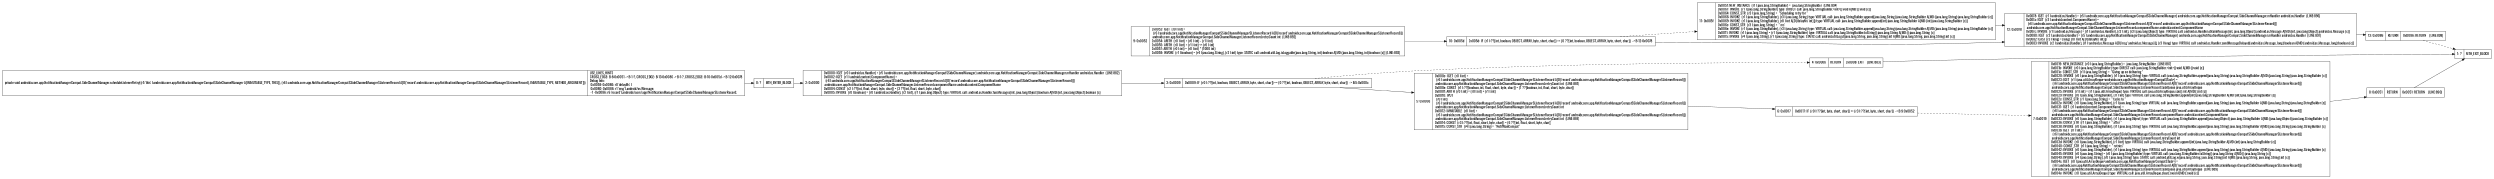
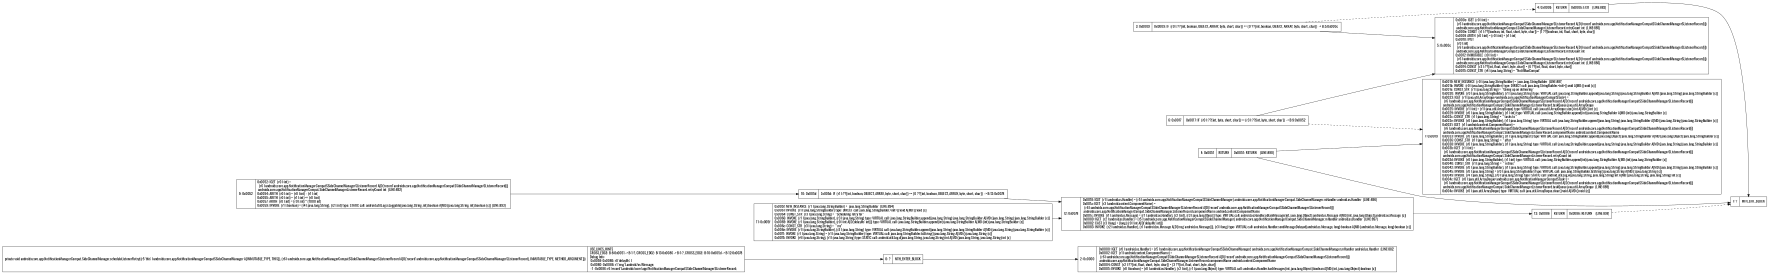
edge "10: 0x005d" -> "11: 0x005f": removed
edge "2: 0x0000" -> "3: 0x0009": removed
edge "7: 0x0019" -> "8: 0x0051": reversed
edge "5: 0x000c" -> "6: 0x0017": reversed
